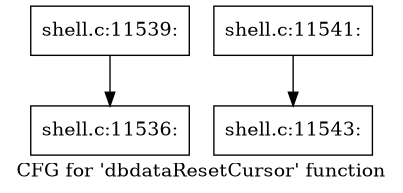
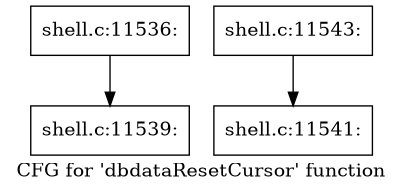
edge "shell.c:11539:" -> "shell.c:11536:": reversed
edge "shell.c:11541:" -> "shell.c:11543:": reversed
